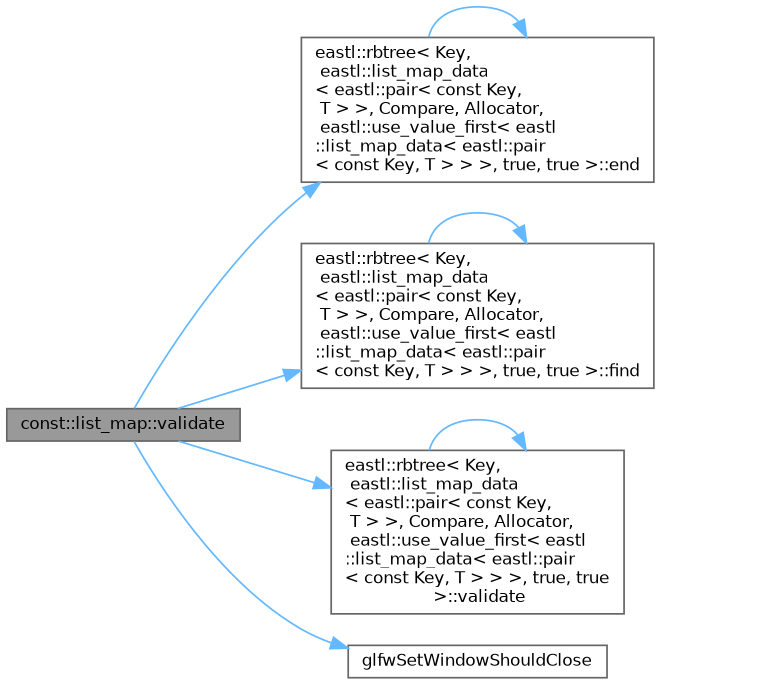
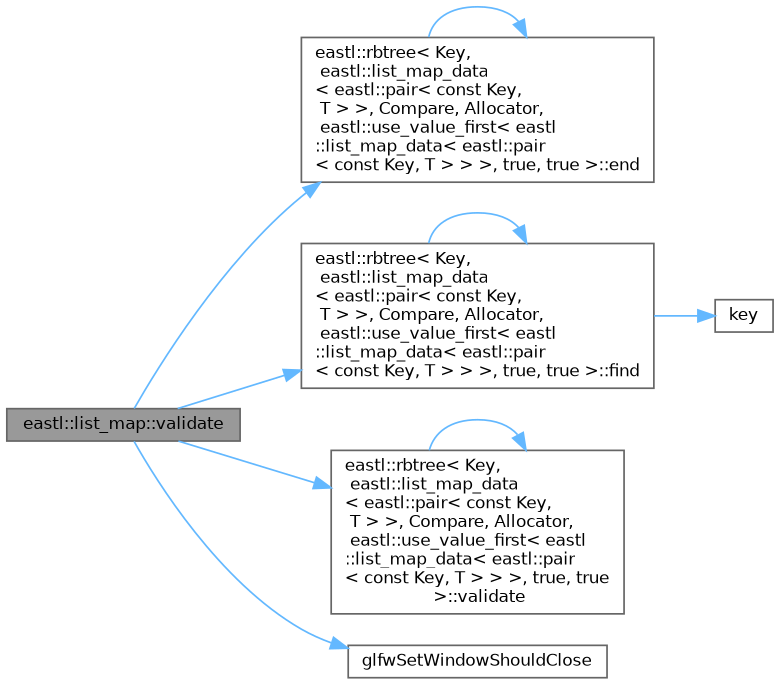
node "key": added
node "const::list_map::validate": label "const::list_map::validate" -> "eastl::list_map::validate"
